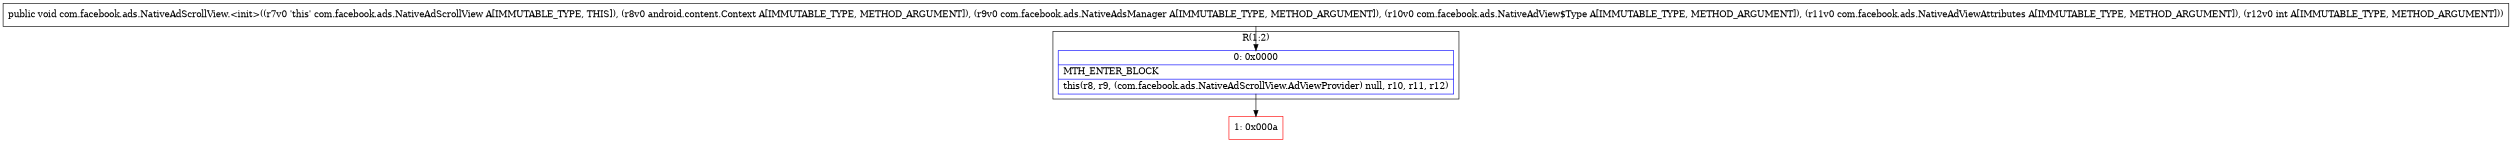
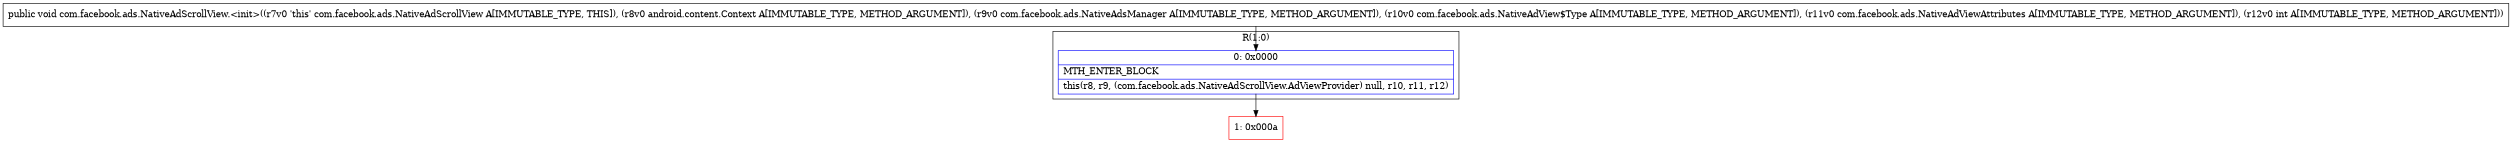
cluster "R(1:2)": label "R(1:2)" -> "R(1:0)"
